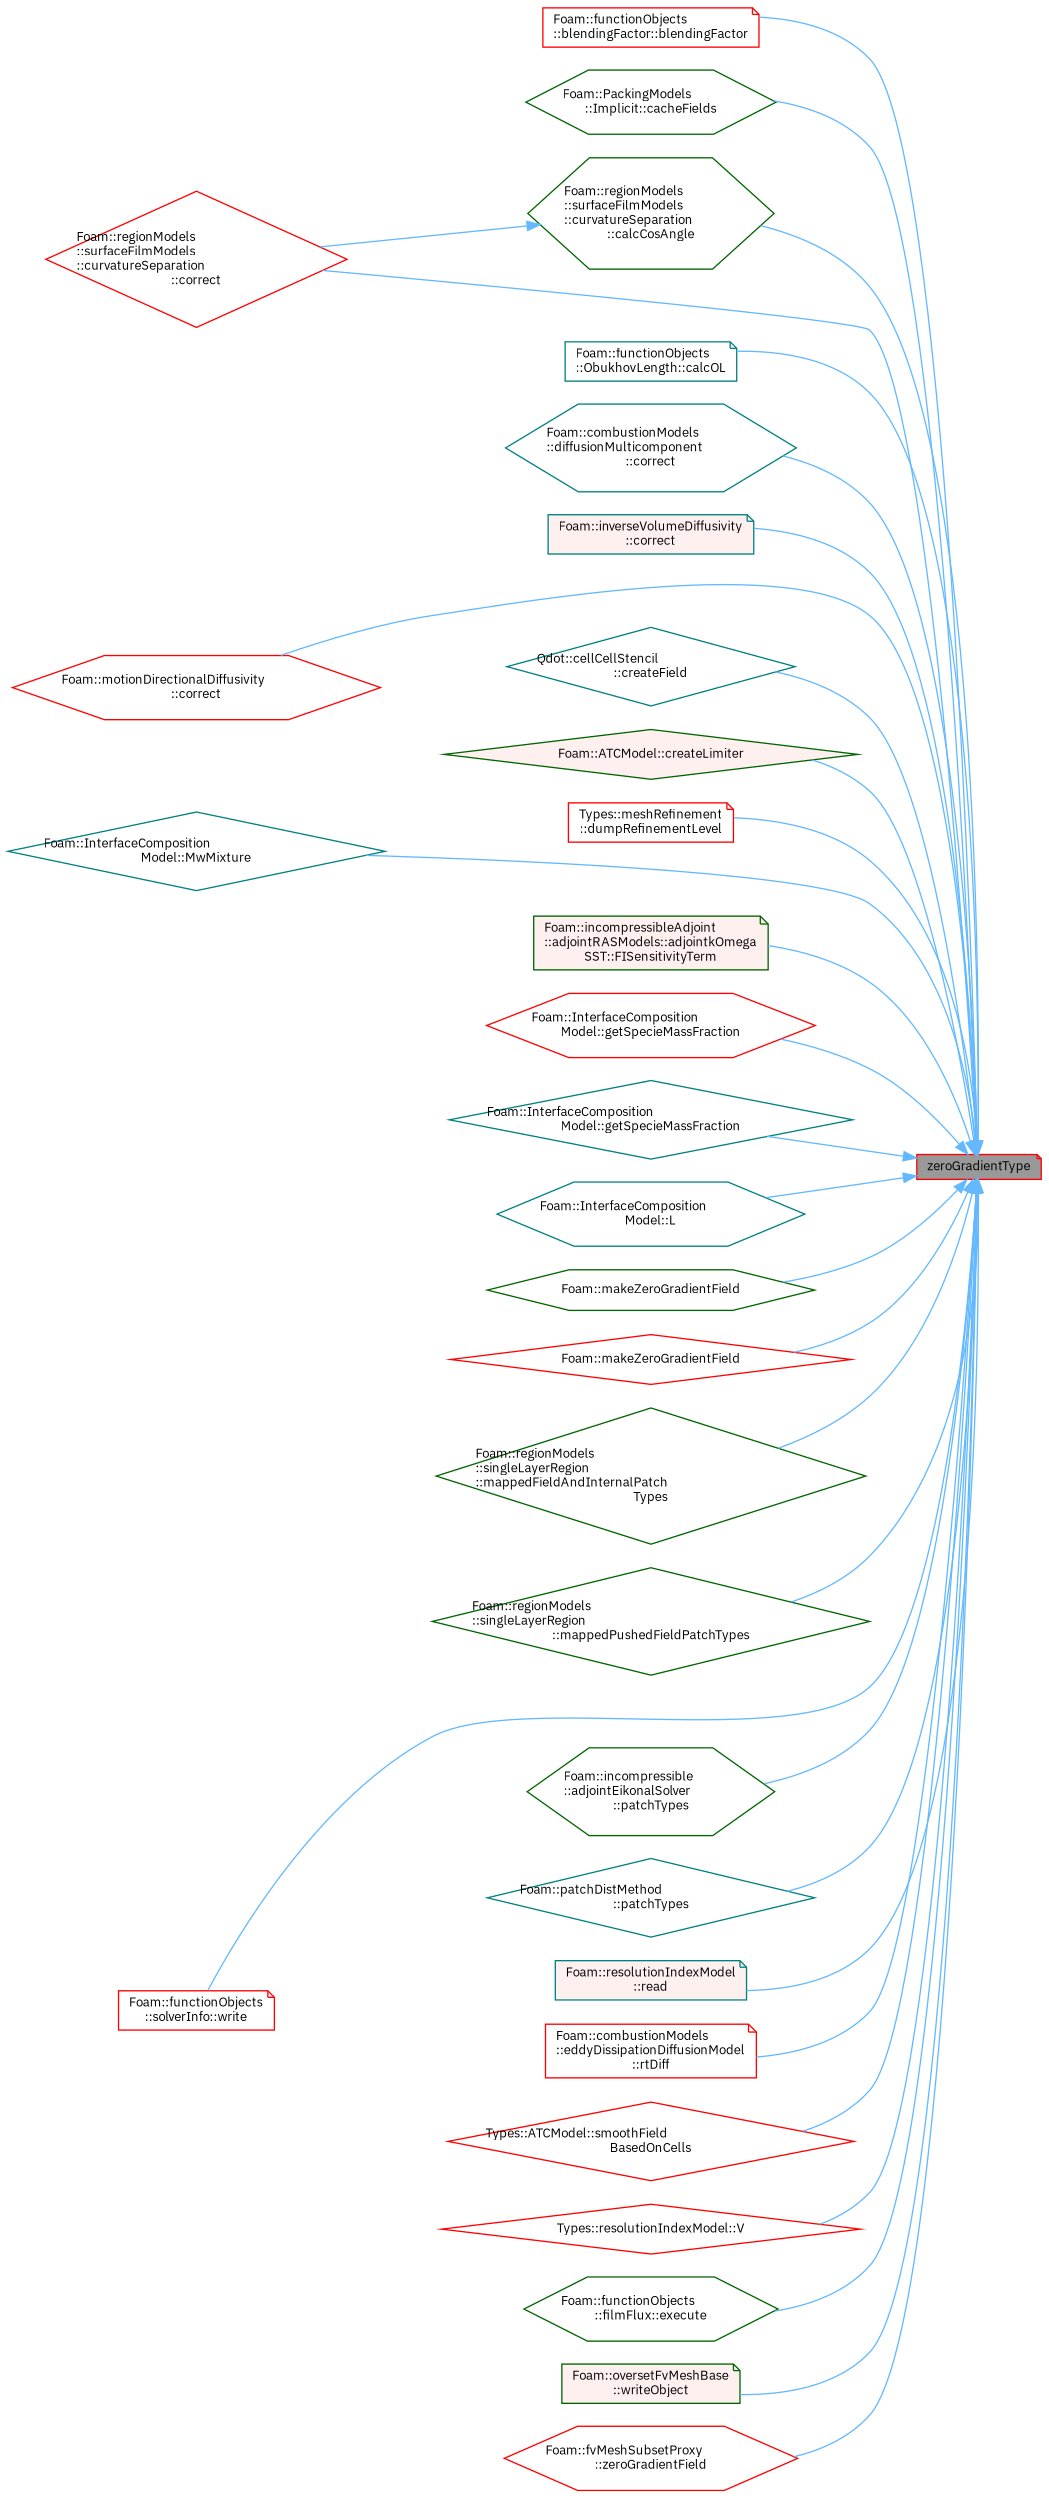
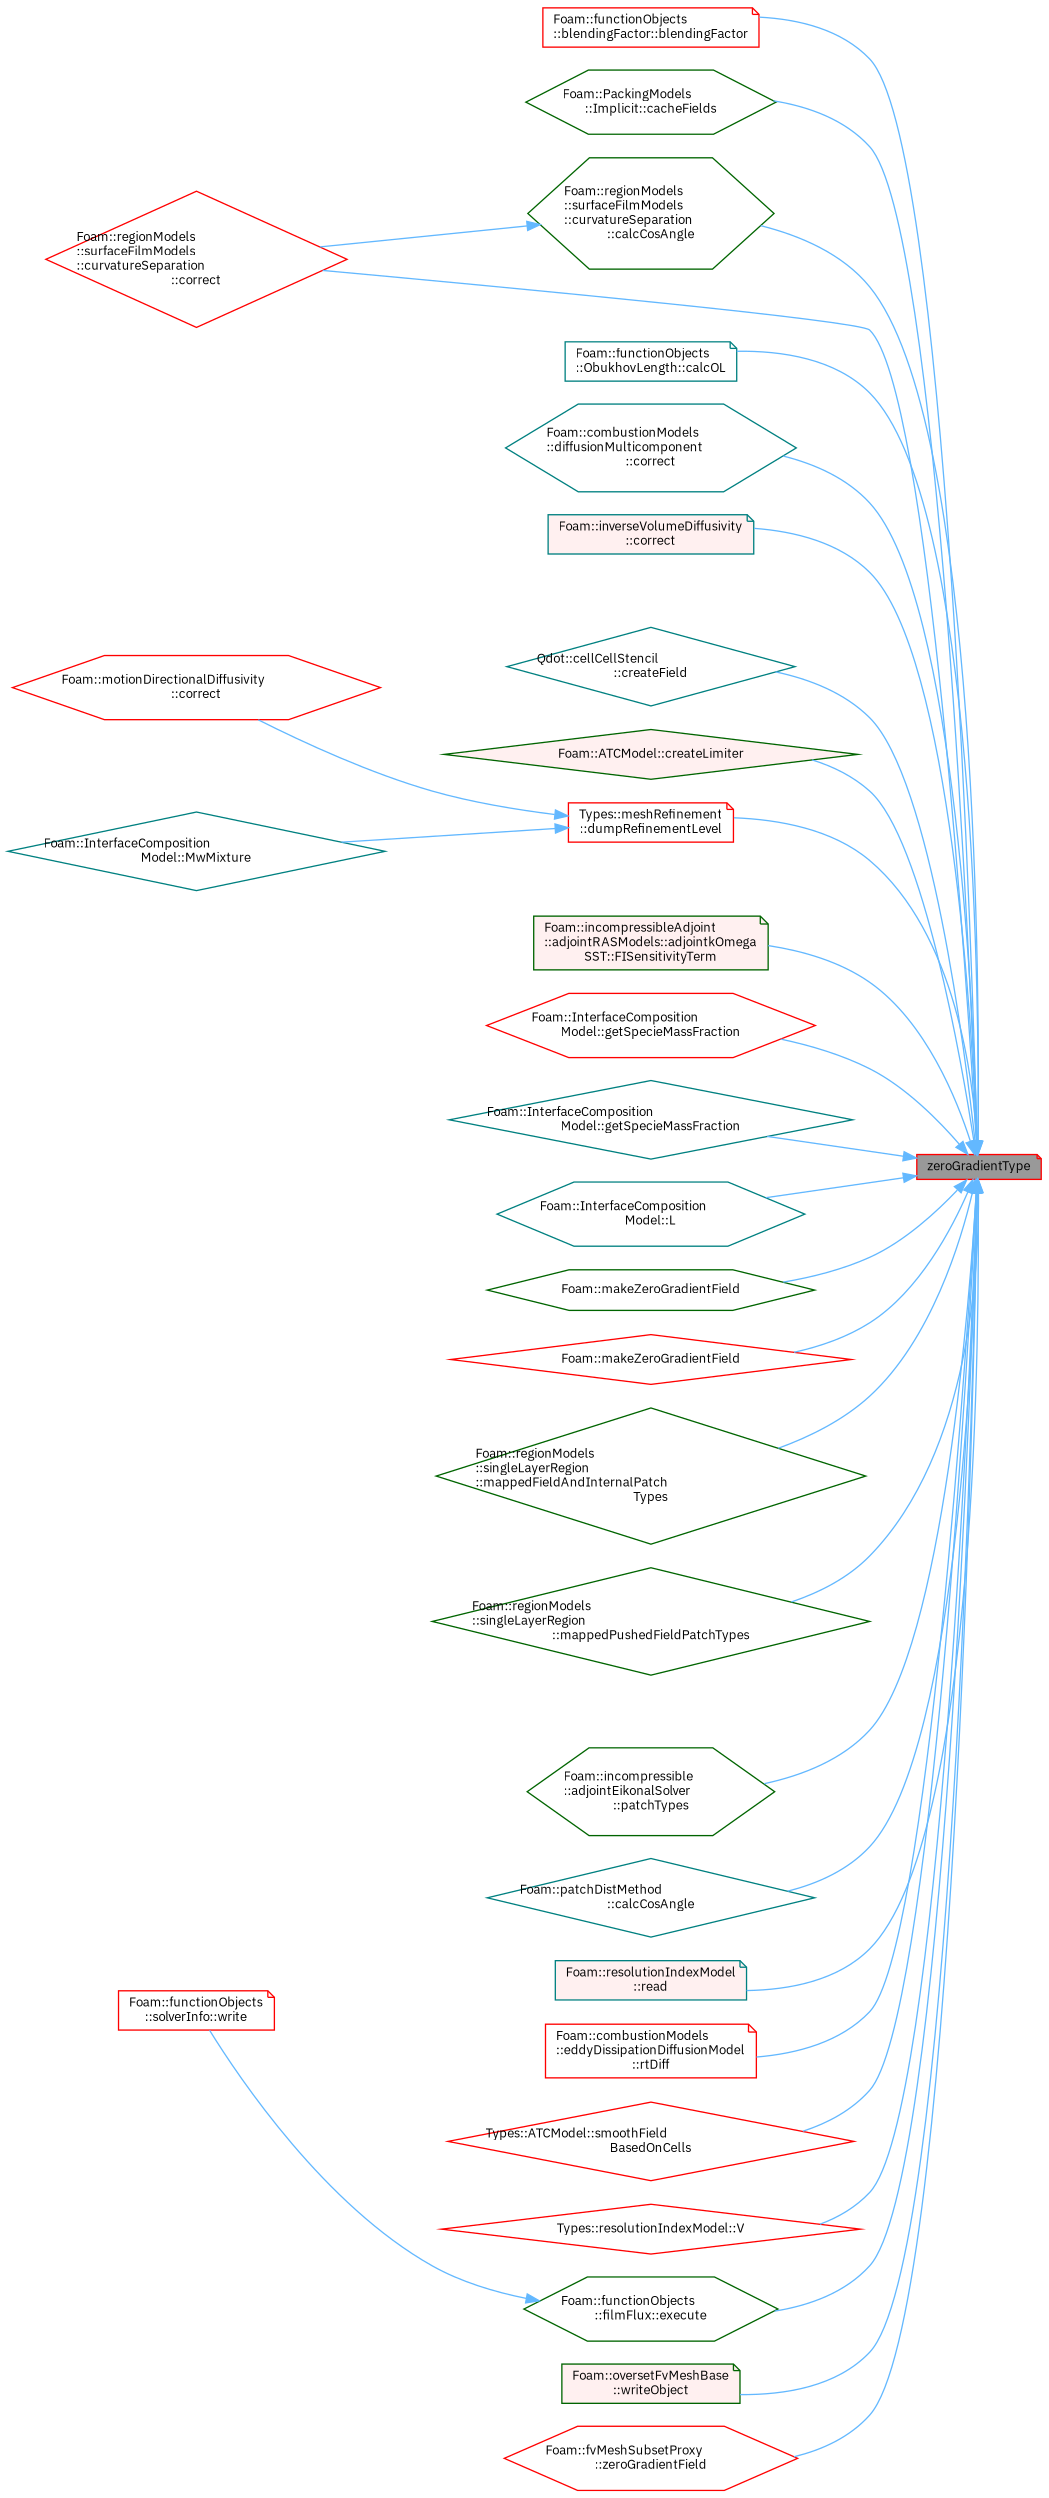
edge "Foam::motionDirectionalDiffusivity ::correct" -> "zeroGradientType": now "Foam::motionDirectionalDiffusivity ::correct" -> "Types::meshRefinement ::dumpRefinementLevel"
edge "Foam::InterfaceComposition Model::MwMixture" -> "zeroGradientType": now "Foam::InterfaceComposition Model::MwMixture" -> "Types::meshRefinement ::dumpRefinementLevel"
edge "Foam::functionObjects ::solverInfo::write" -> "zeroGradientType": now "Foam::functionObjects ::solverInfo::write" -> "Foam::functionObjects ::filmFlux::execute"
node "Foam::patchDistMethod ::patchTypes": label "Foam::patchDistMethod ::patchTypes" -> "Foam::patchDistMethod ::calcCosAngle"
